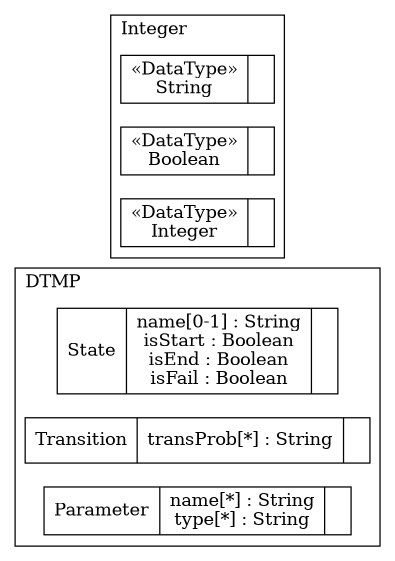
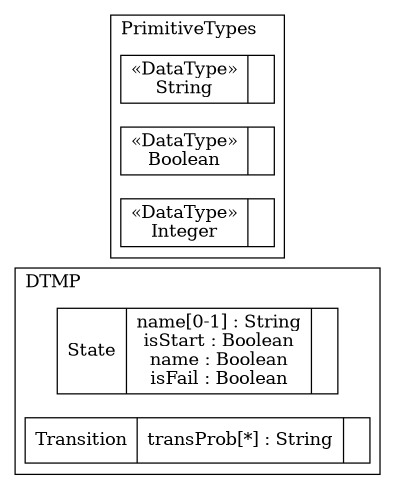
cluster "Integer": label "Integer" -> "PrimitiveTypes"
node "State": text "isEnd : Boolean" -> "name : Boolean"
node "Parameter": removed
